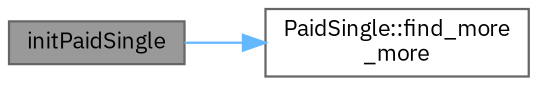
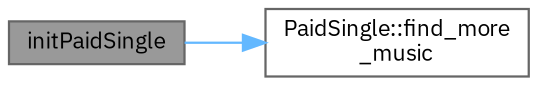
node "PaidSingle::find_more _more": label "PaidSingle::find_more _more" -> "PaidSingle::find_more _music"
